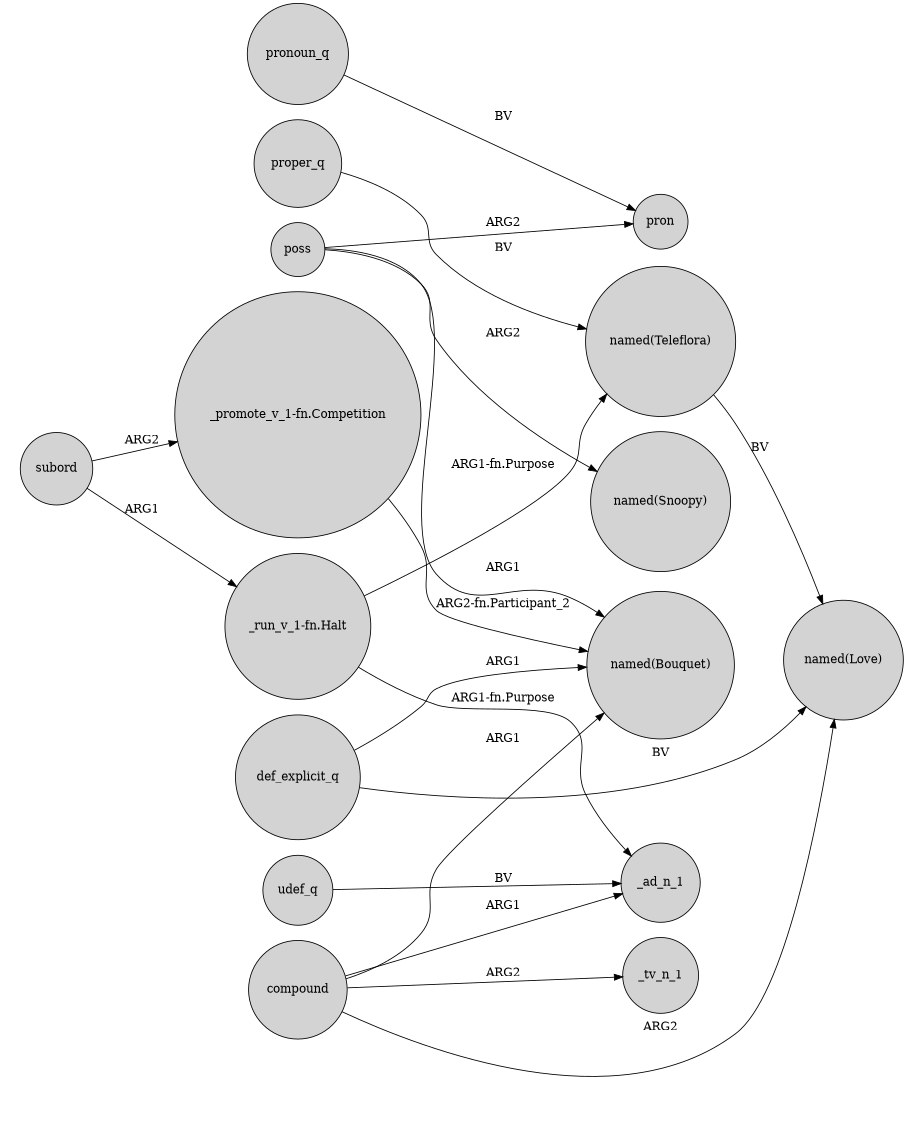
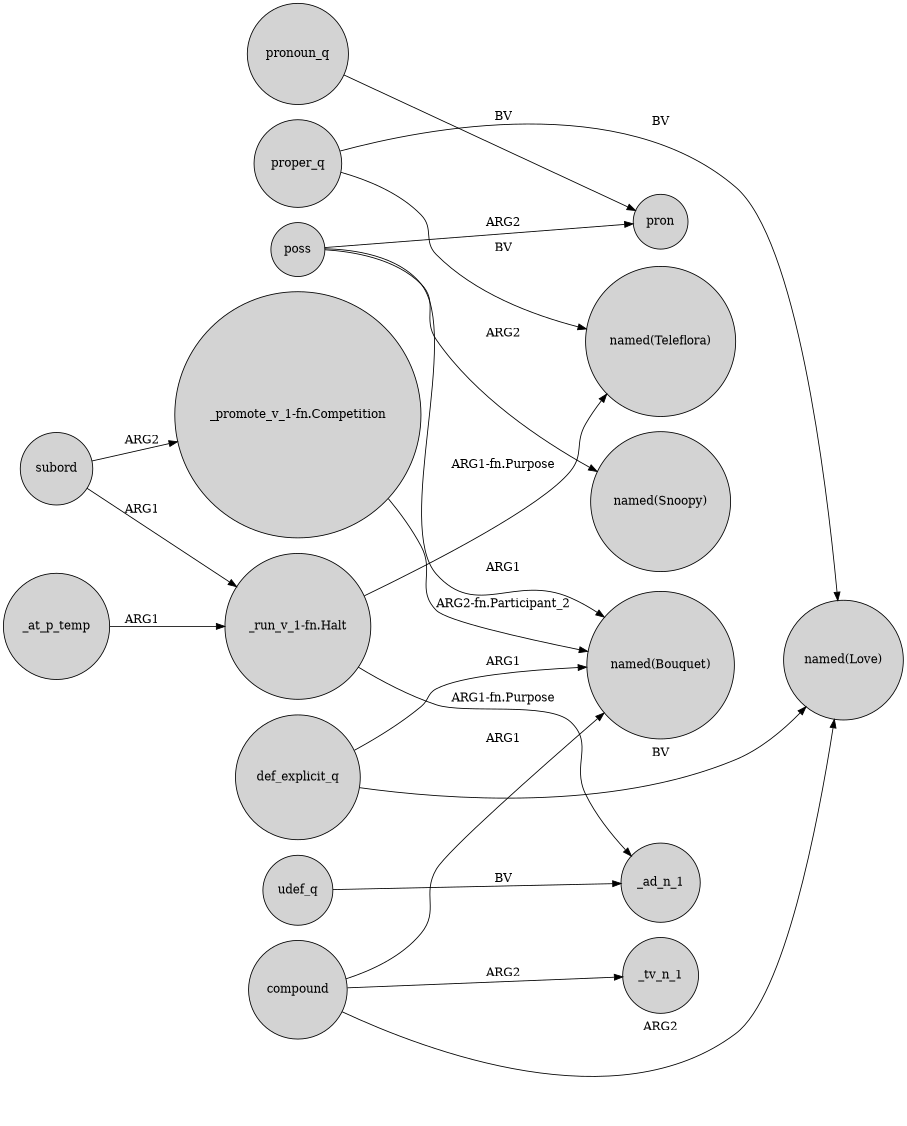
edge "named(Teleflora)" -> "named(Love)": now "proper_q" -> "named(Love)"
node "_at_p_temp": added
edge "compound" -> "_ad_n_1": removed, label "ARG1"
